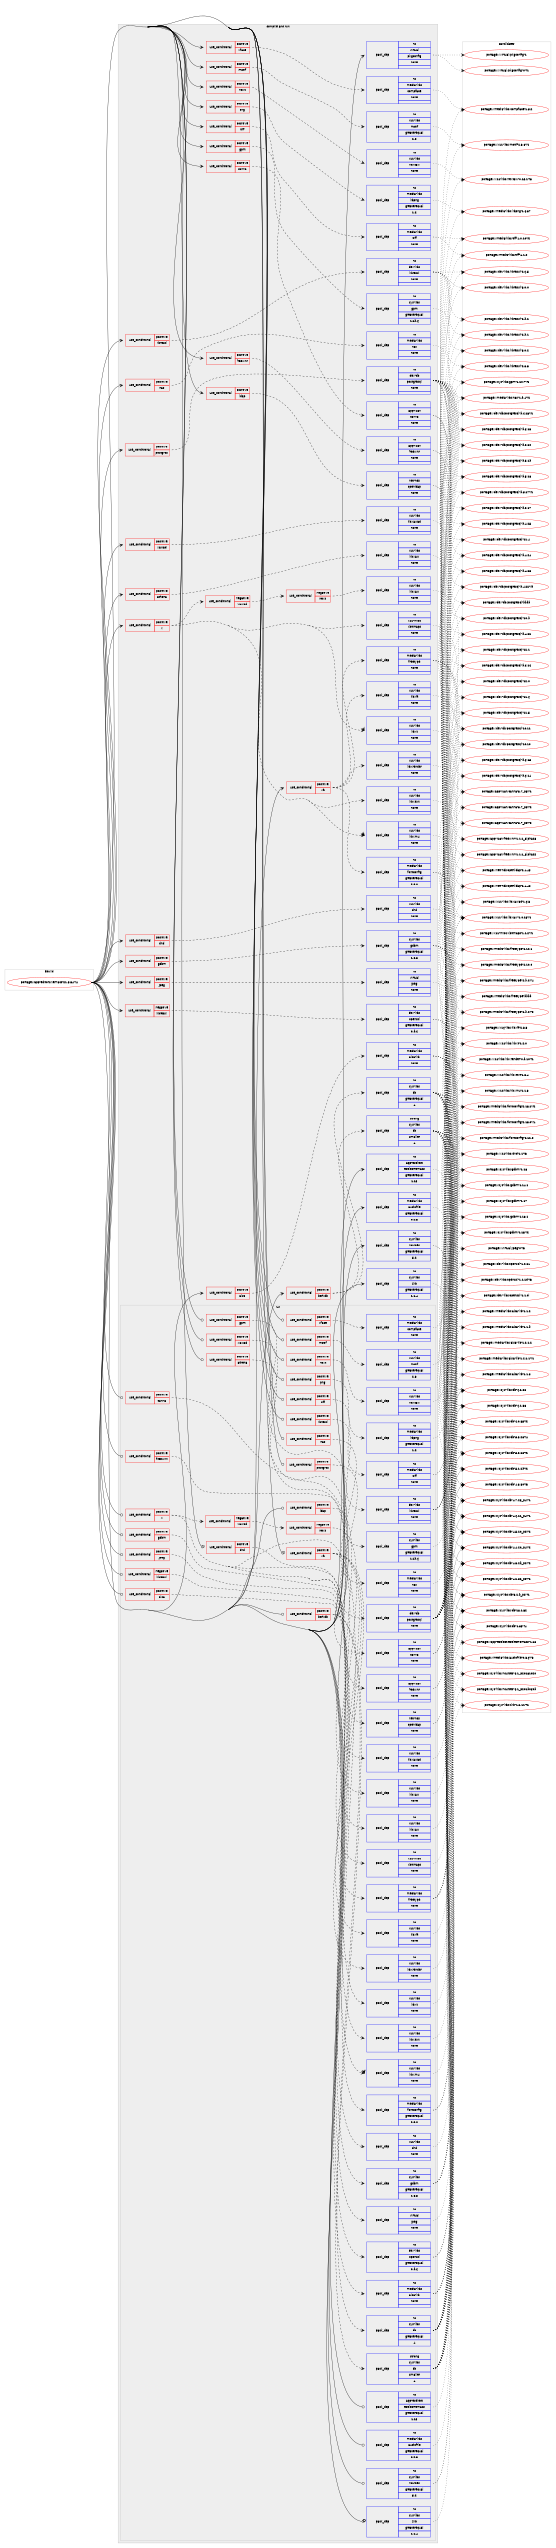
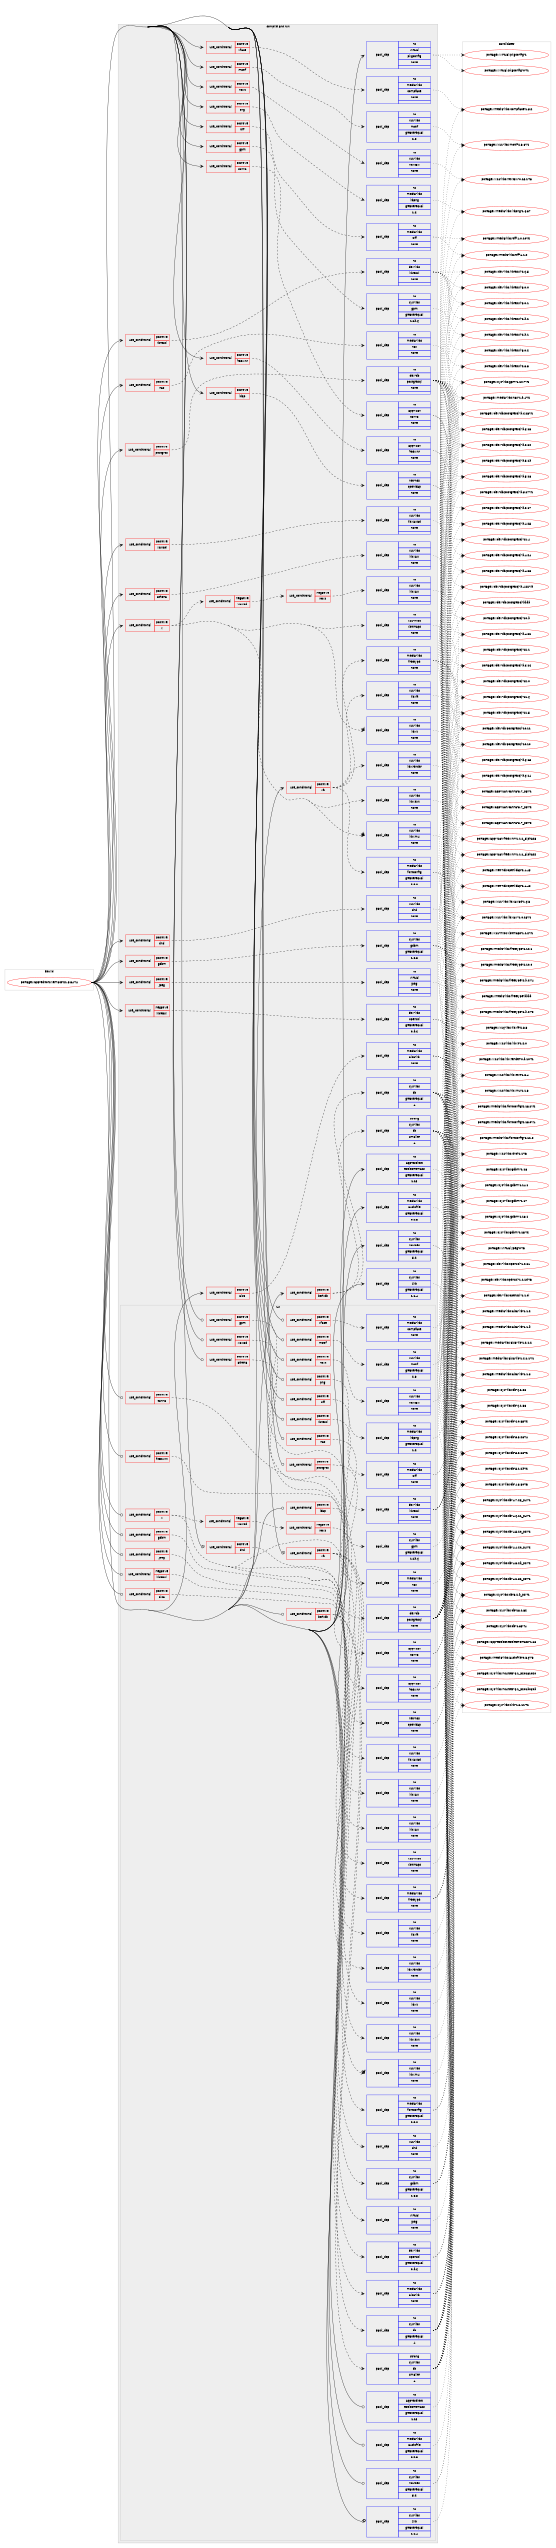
node "portage://dev-libs/libressl-3.0.1": added
